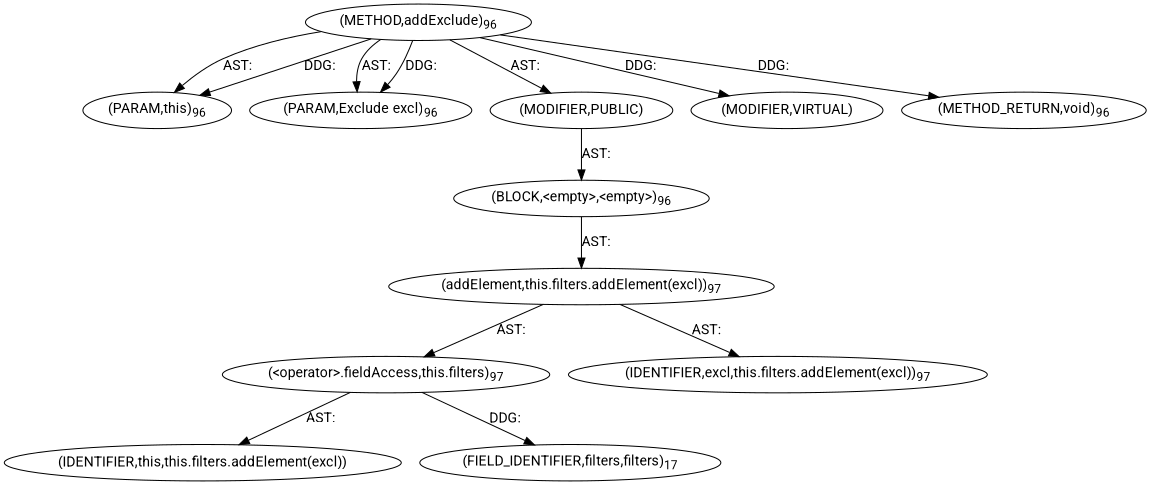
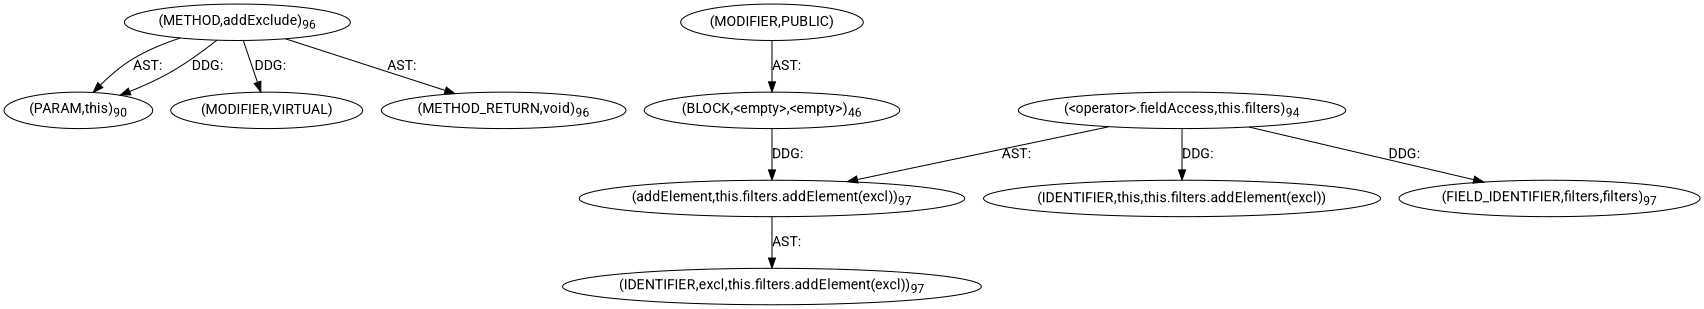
edge "(METHOD,addExclude)" -> "(MODIFIER,PUBLIC)": removed, label "AST:"
edge "(METHOD,addExclude)" -> "(METHOD_RETURN,void)": label "DDG: " -> "AST: "
node "(PARAM,this)": text "96" -> "90"
node "(PARAM,Exclude excl)": removed
node "(BLOCK,<empty>,<empty>)": text "96" -> "46"
edge "(BLOCK,<empty>,<empty>)" -> "(addElement,this.filters.addElement(excl))": label "AST: " -> "DDG: "
edge "(addElement,this.filters.addElement(excl))" -> "(<operator>.fieldAccess,this.filters)": reversed
node "(<operator>.fieldAccess,this.filters)": text "97" -> "94"
edge "(<operator>.fieldAccess,this.filters)" -> "(IDENTIFIER,this,this.filters.addElement(excl))": label "AST: " -> "DDG: "
node "(FIELD_IDENTIFIER,filters,filters)": text "17" -> "97"
